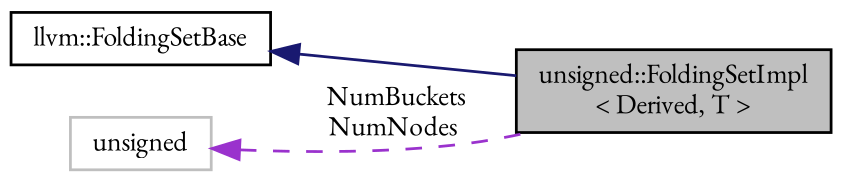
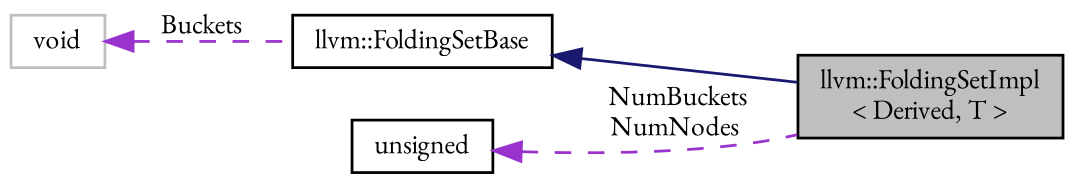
node "void": added
node "unsigned::FoldingSetImpl < Derived, T >": label "unsigned::FoldingSetImpl < Derived, T >" -> "llvm::FoldingSetImpl < Derived, T >"
node "unsigned": color grey75 -> black
